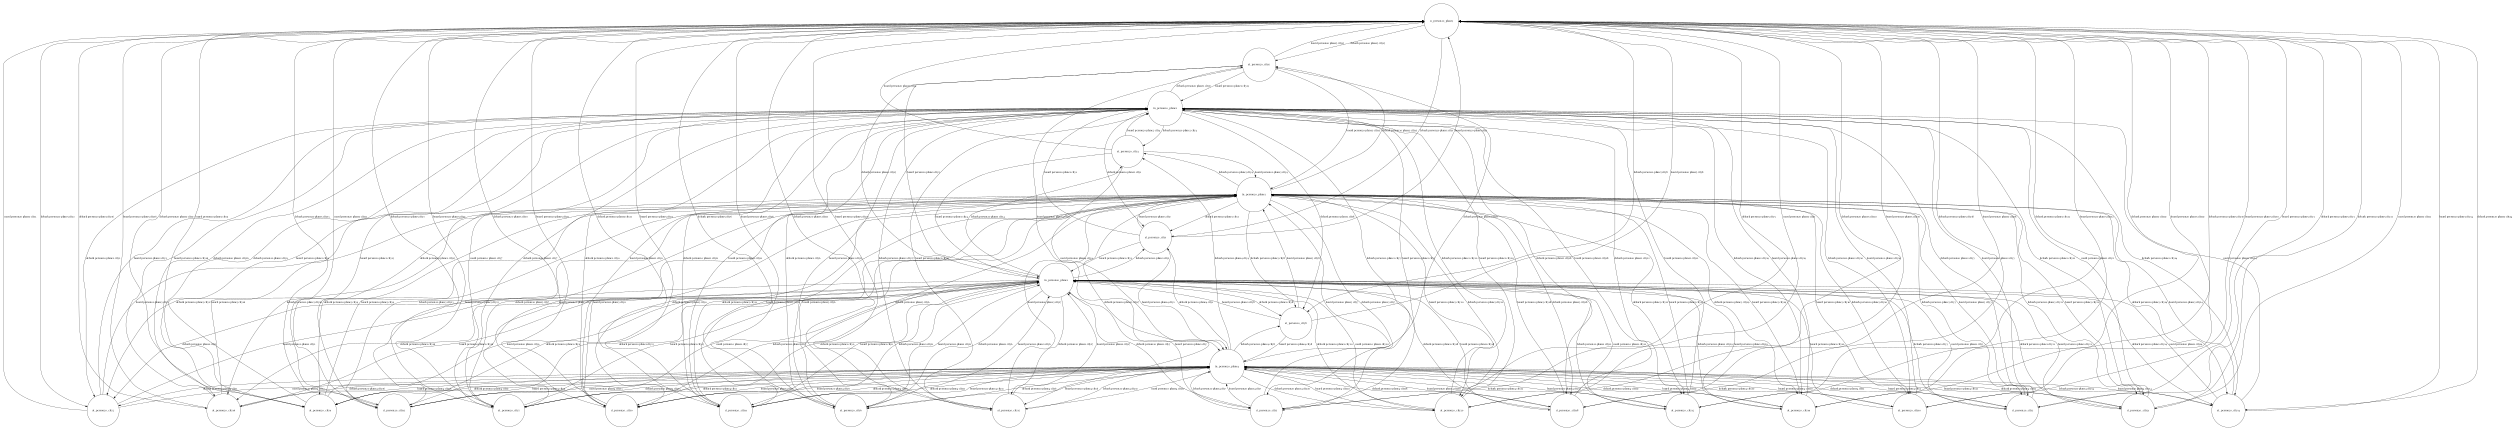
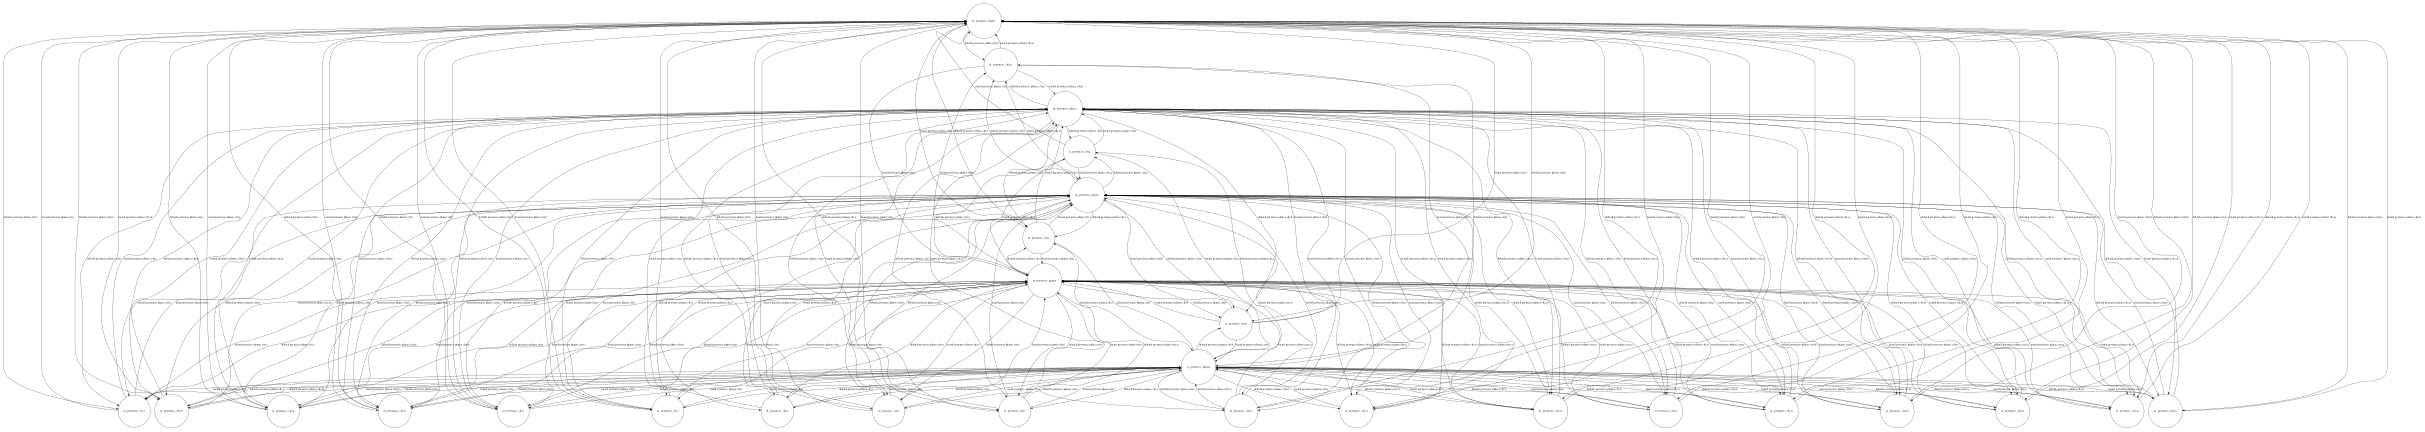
edge "in_person20_plane5" -> "at_person20_city0": removed, label "debark person20 plane5 city0"
node "at_person20_city15": label "at_person20_city15" -> "at_person20_city95"
edge "at_person20_city8" -> "in_person20_plane2": added, label "board person20 plane2 city8"
